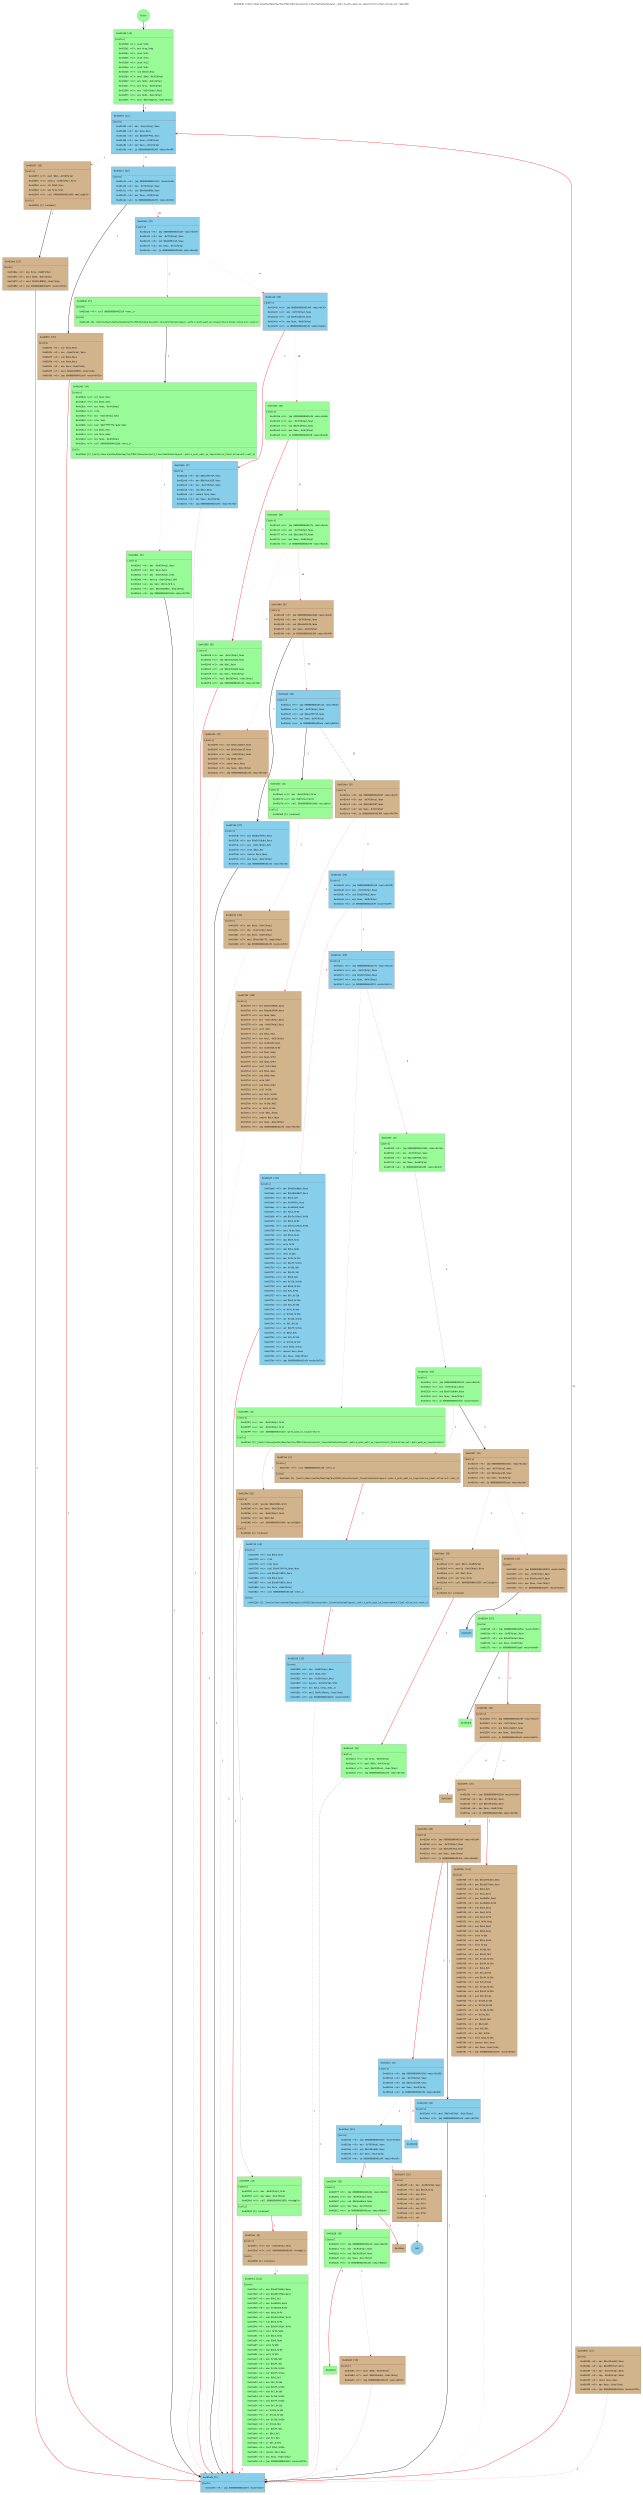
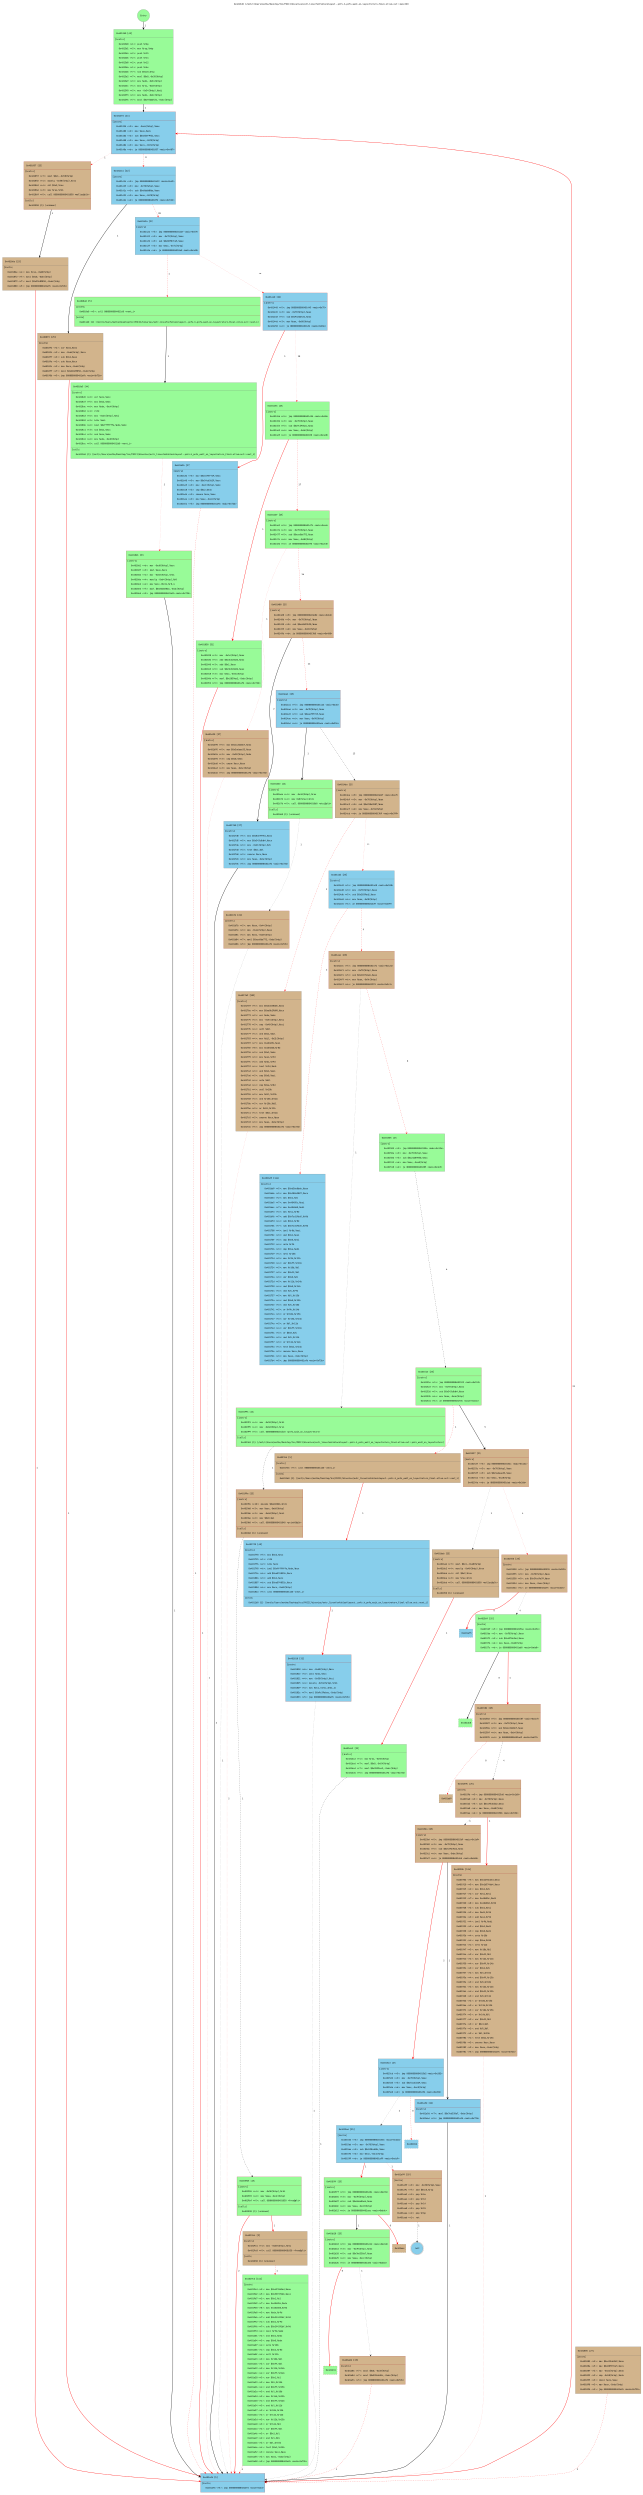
node "0x4014ec [25]": fillcolor skyblue -> tan
edge "0x401550 [25]" -> "0x401a75": color black -> red
edge "0x4016d9 [144]" -> "0x401afb [5]": now "0x4019b5 [15]" -> "0x401afb [5]"
